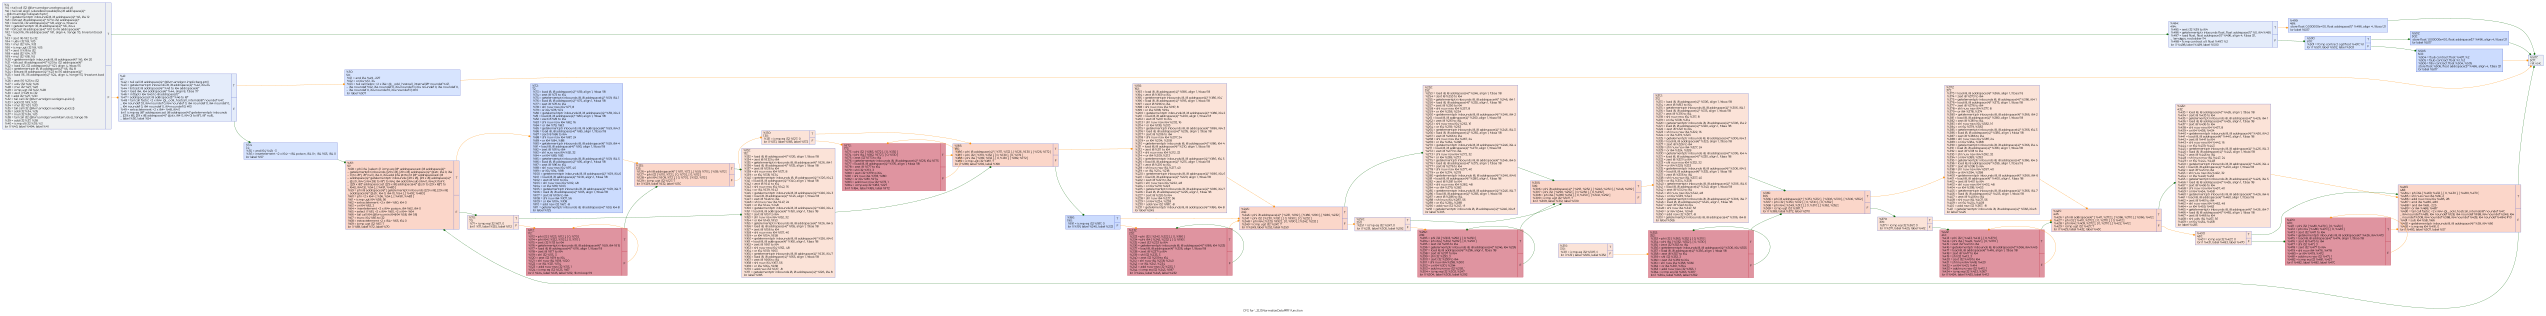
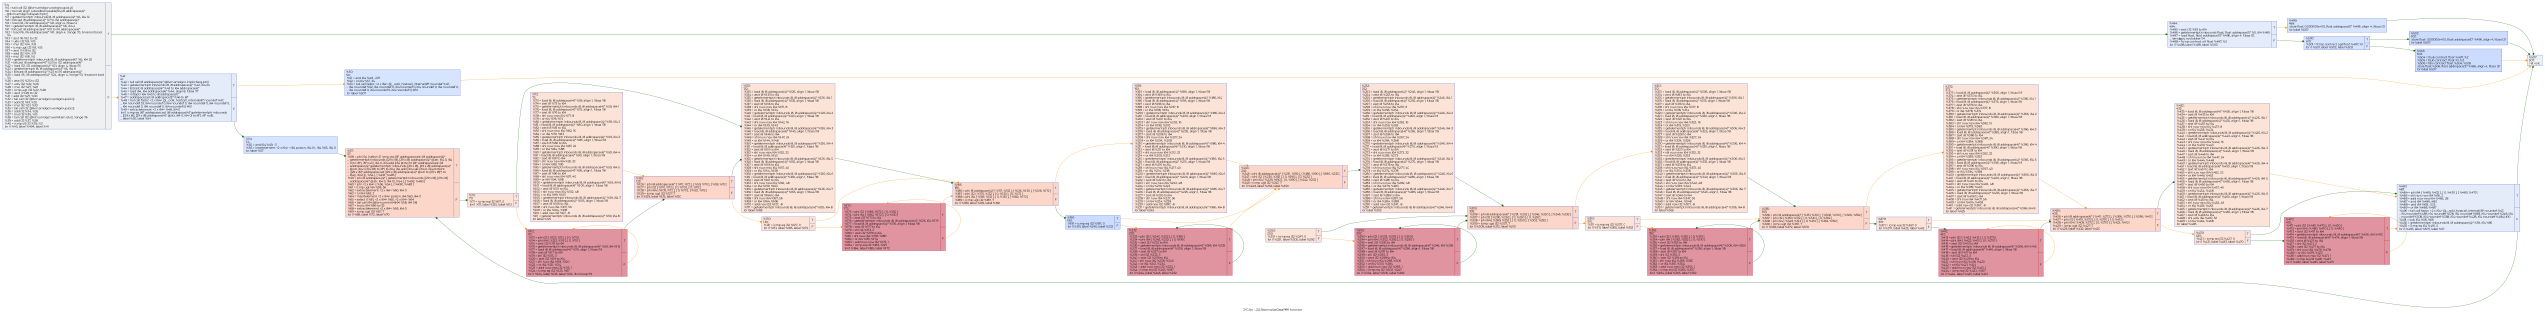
edge "%57:" -> "%72:": removed
node "%72:": fillcolor #8caffe70 -> #f6bfa670
node "%483:": fillcolor #f6a38570 -> #c1d4f470
edge "%310:" -> "%365:": added
edge "%305:" -> "%310:": added
edge "%245:" -> "%250:": removed
